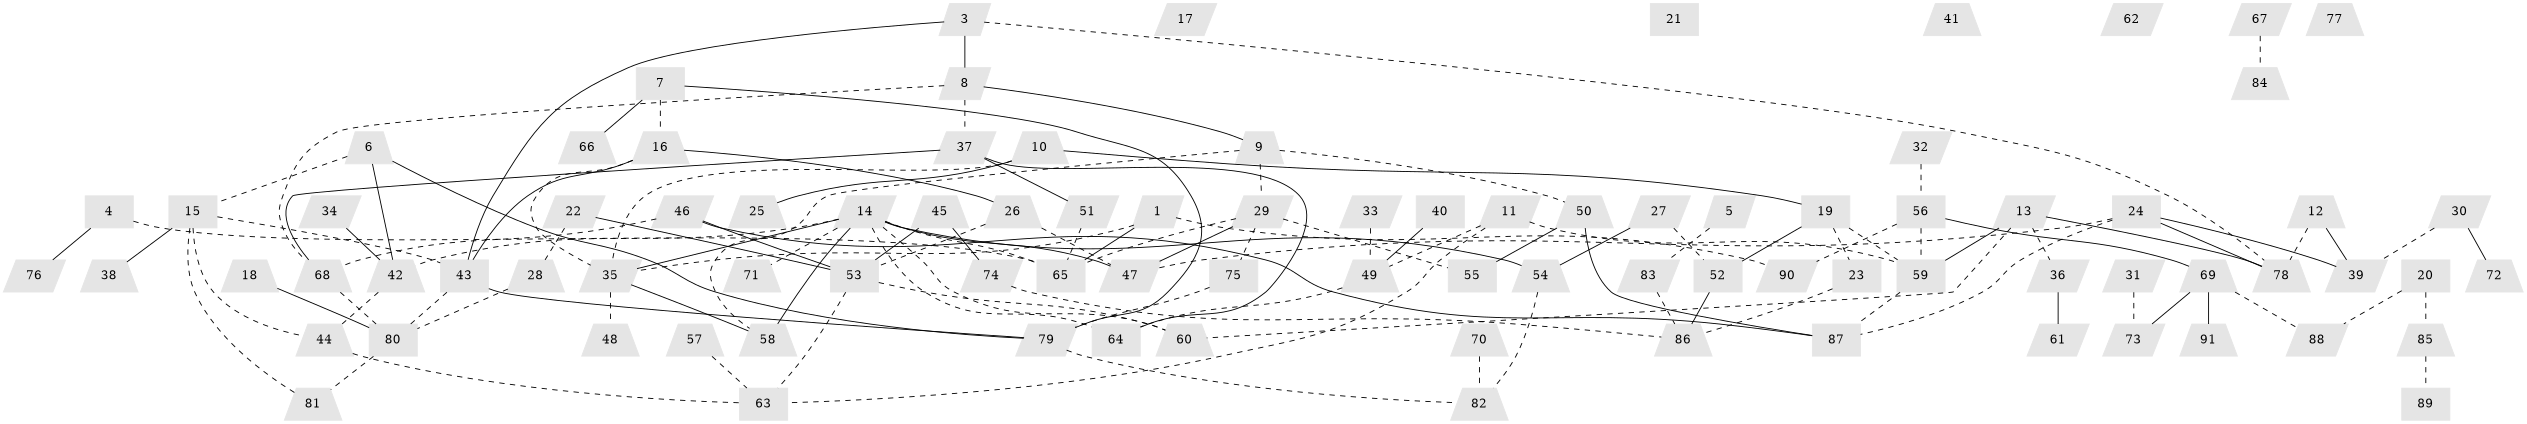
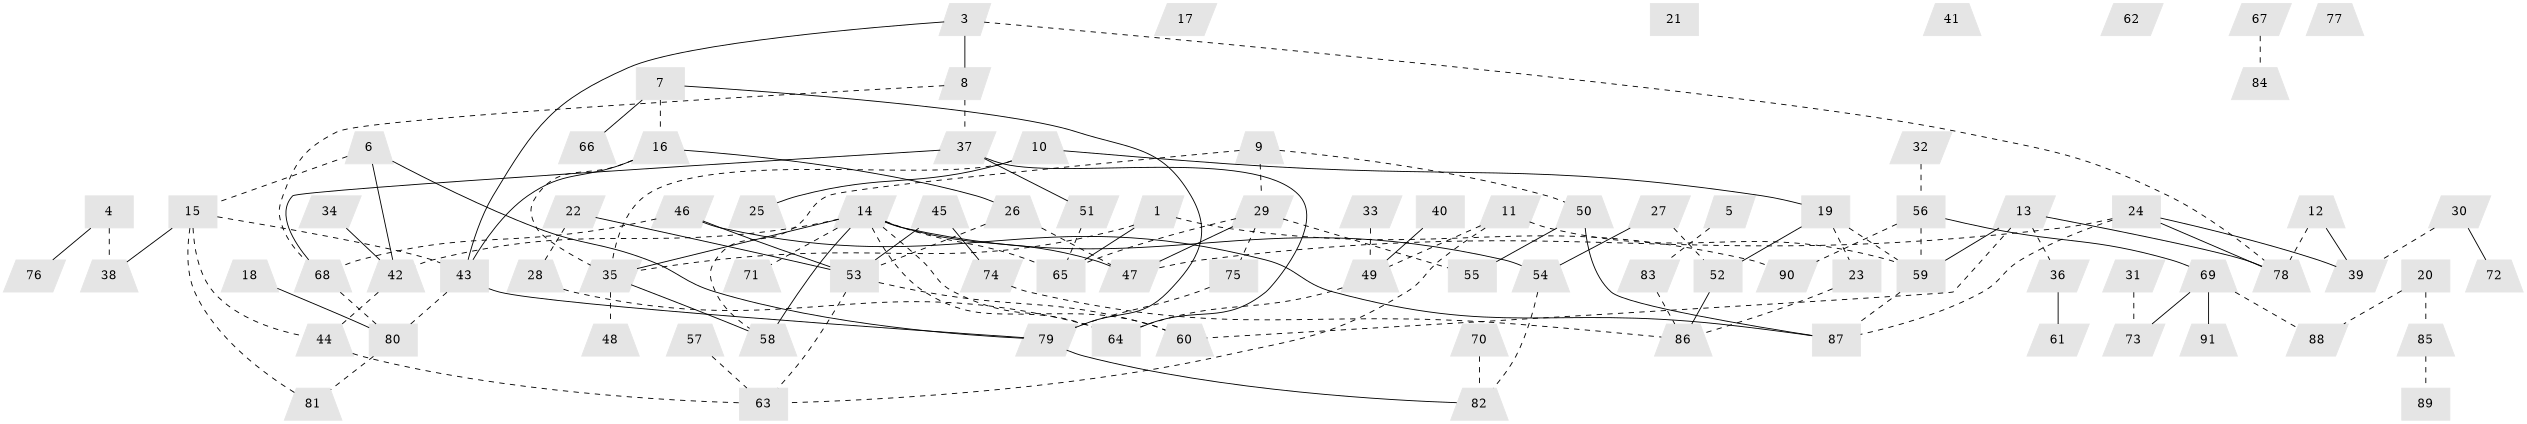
edge "8" -- "9": removed
edge "4" -- "65": now "4" -- "38"
edge "28" -- "80": now "28" -- "64"
edge "79" -- "82": style dashed -> solid
